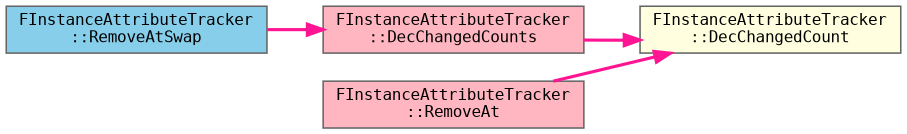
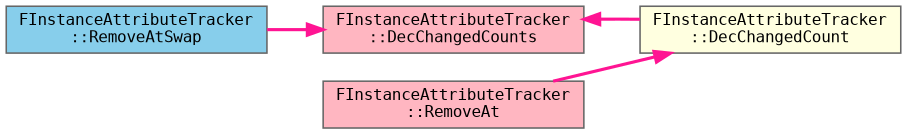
edge "FInstanceAttributeTracker ::DecChangedCounts" -> "FInstanceAttributeTracker ::DecChangedCount": reversed
